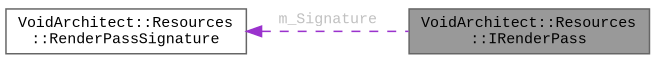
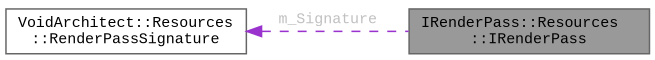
node "VoidArchitect::Resources ::IRenderPass": label "VoidArchitect::Resources ::IRenderPass" -> "IRenderPass::Resources ::IRenderPass"
